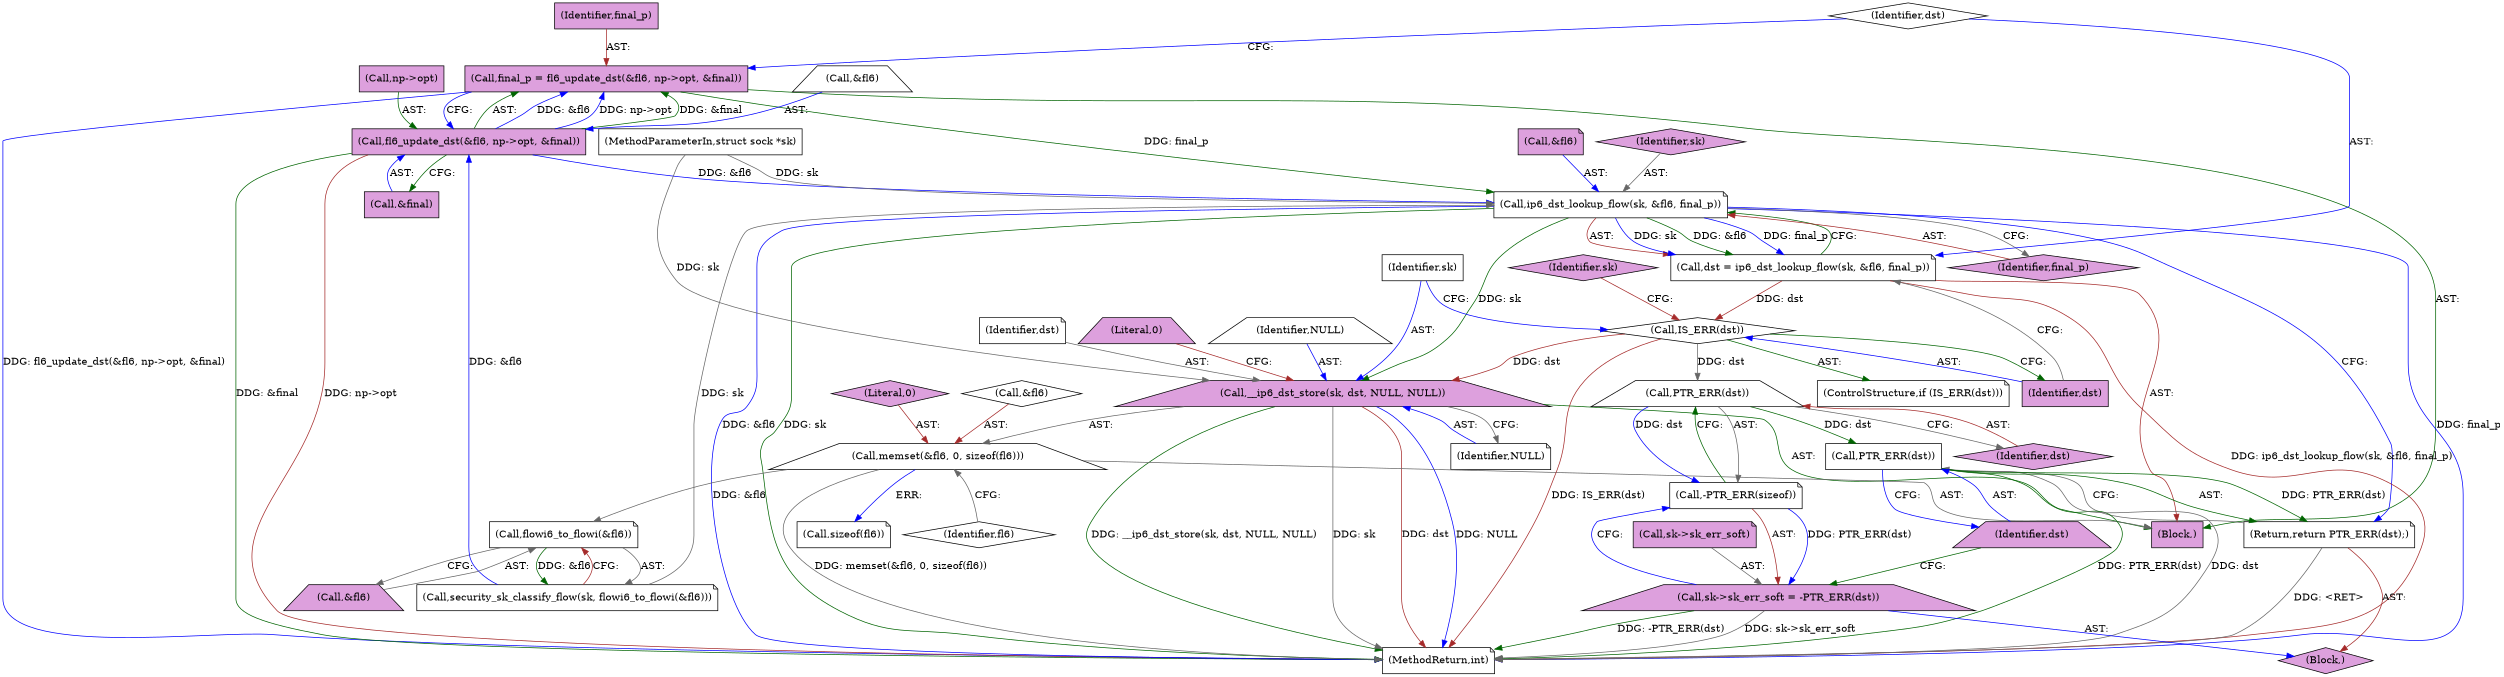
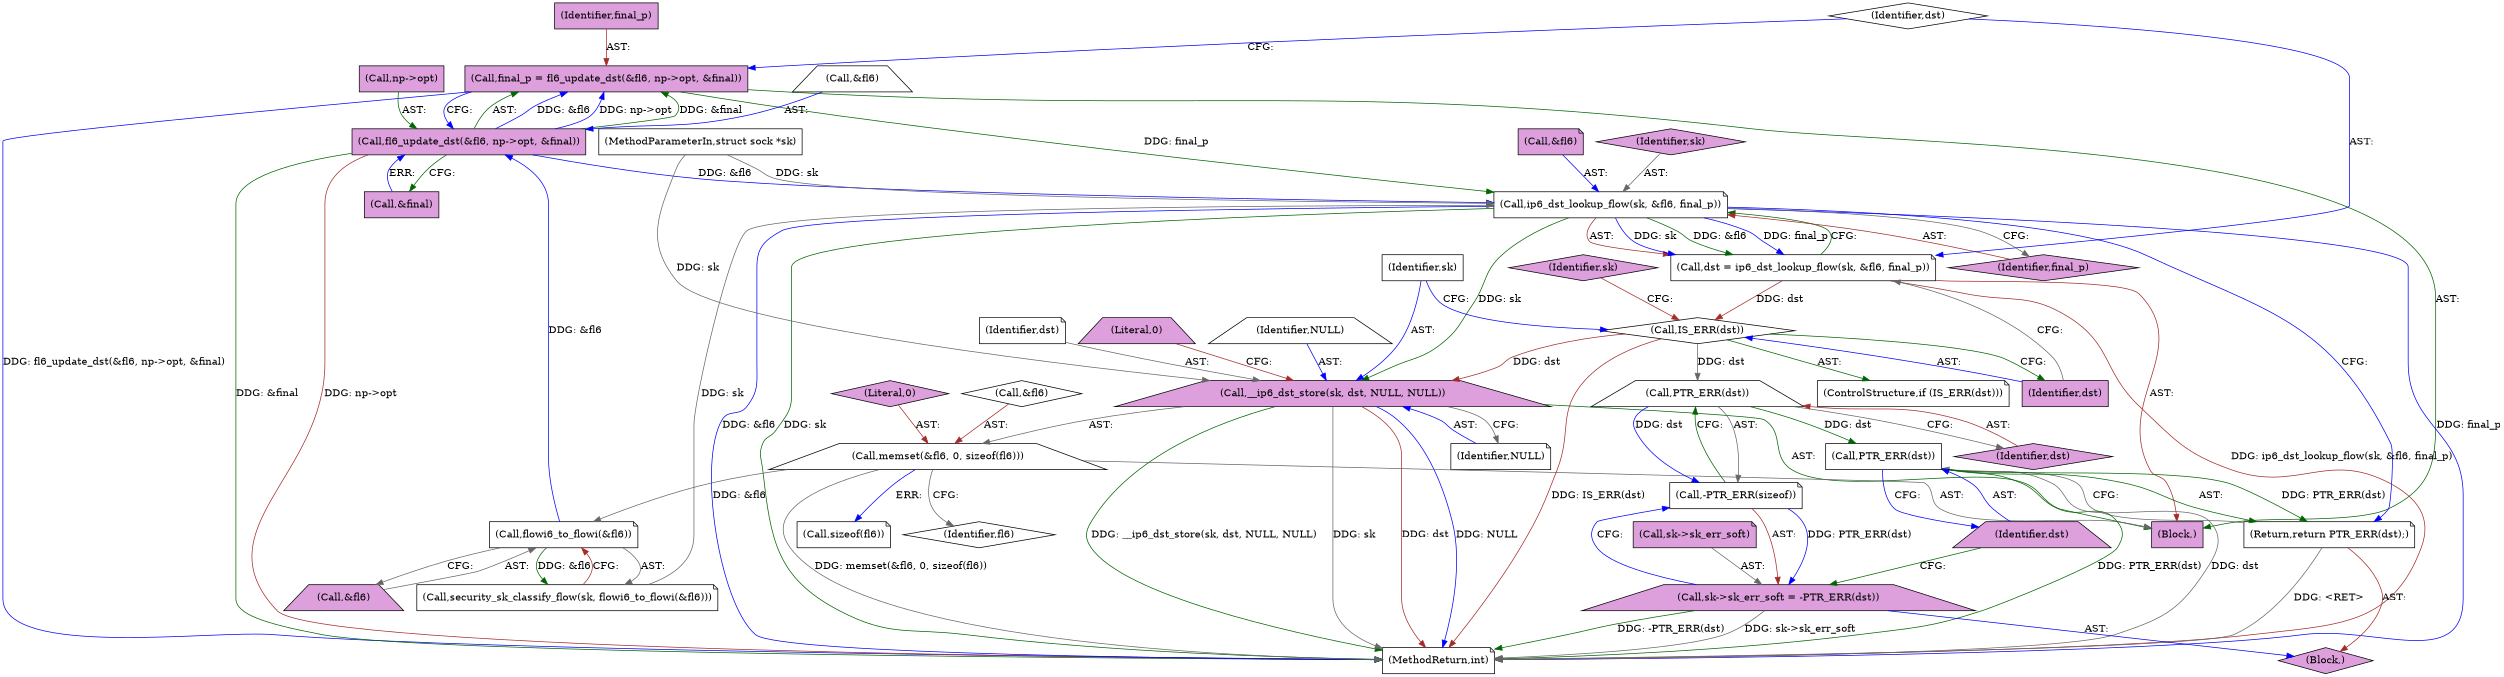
edge "(Call,&final)" -> "(Call,fl6_update_dst(&fl6, np->opt, &final))": label "AST: " -> "ERR: "
edge "(Call,security_sk_classify_flow(sk, flowi6_to_flowi(&fl6)))" -> "(Call,fl6_update_dst(&fl6, np->opt, &final))": now "(Call,flowi6_to_flowi(&fl6))" -> "(Call,fl6_update_dst(&fl6, np->opt, &final))"
edge "(Identifier,fl6)" -> "(Call,memset(&fl6, 0, sizeof(fl6)))": reversed
